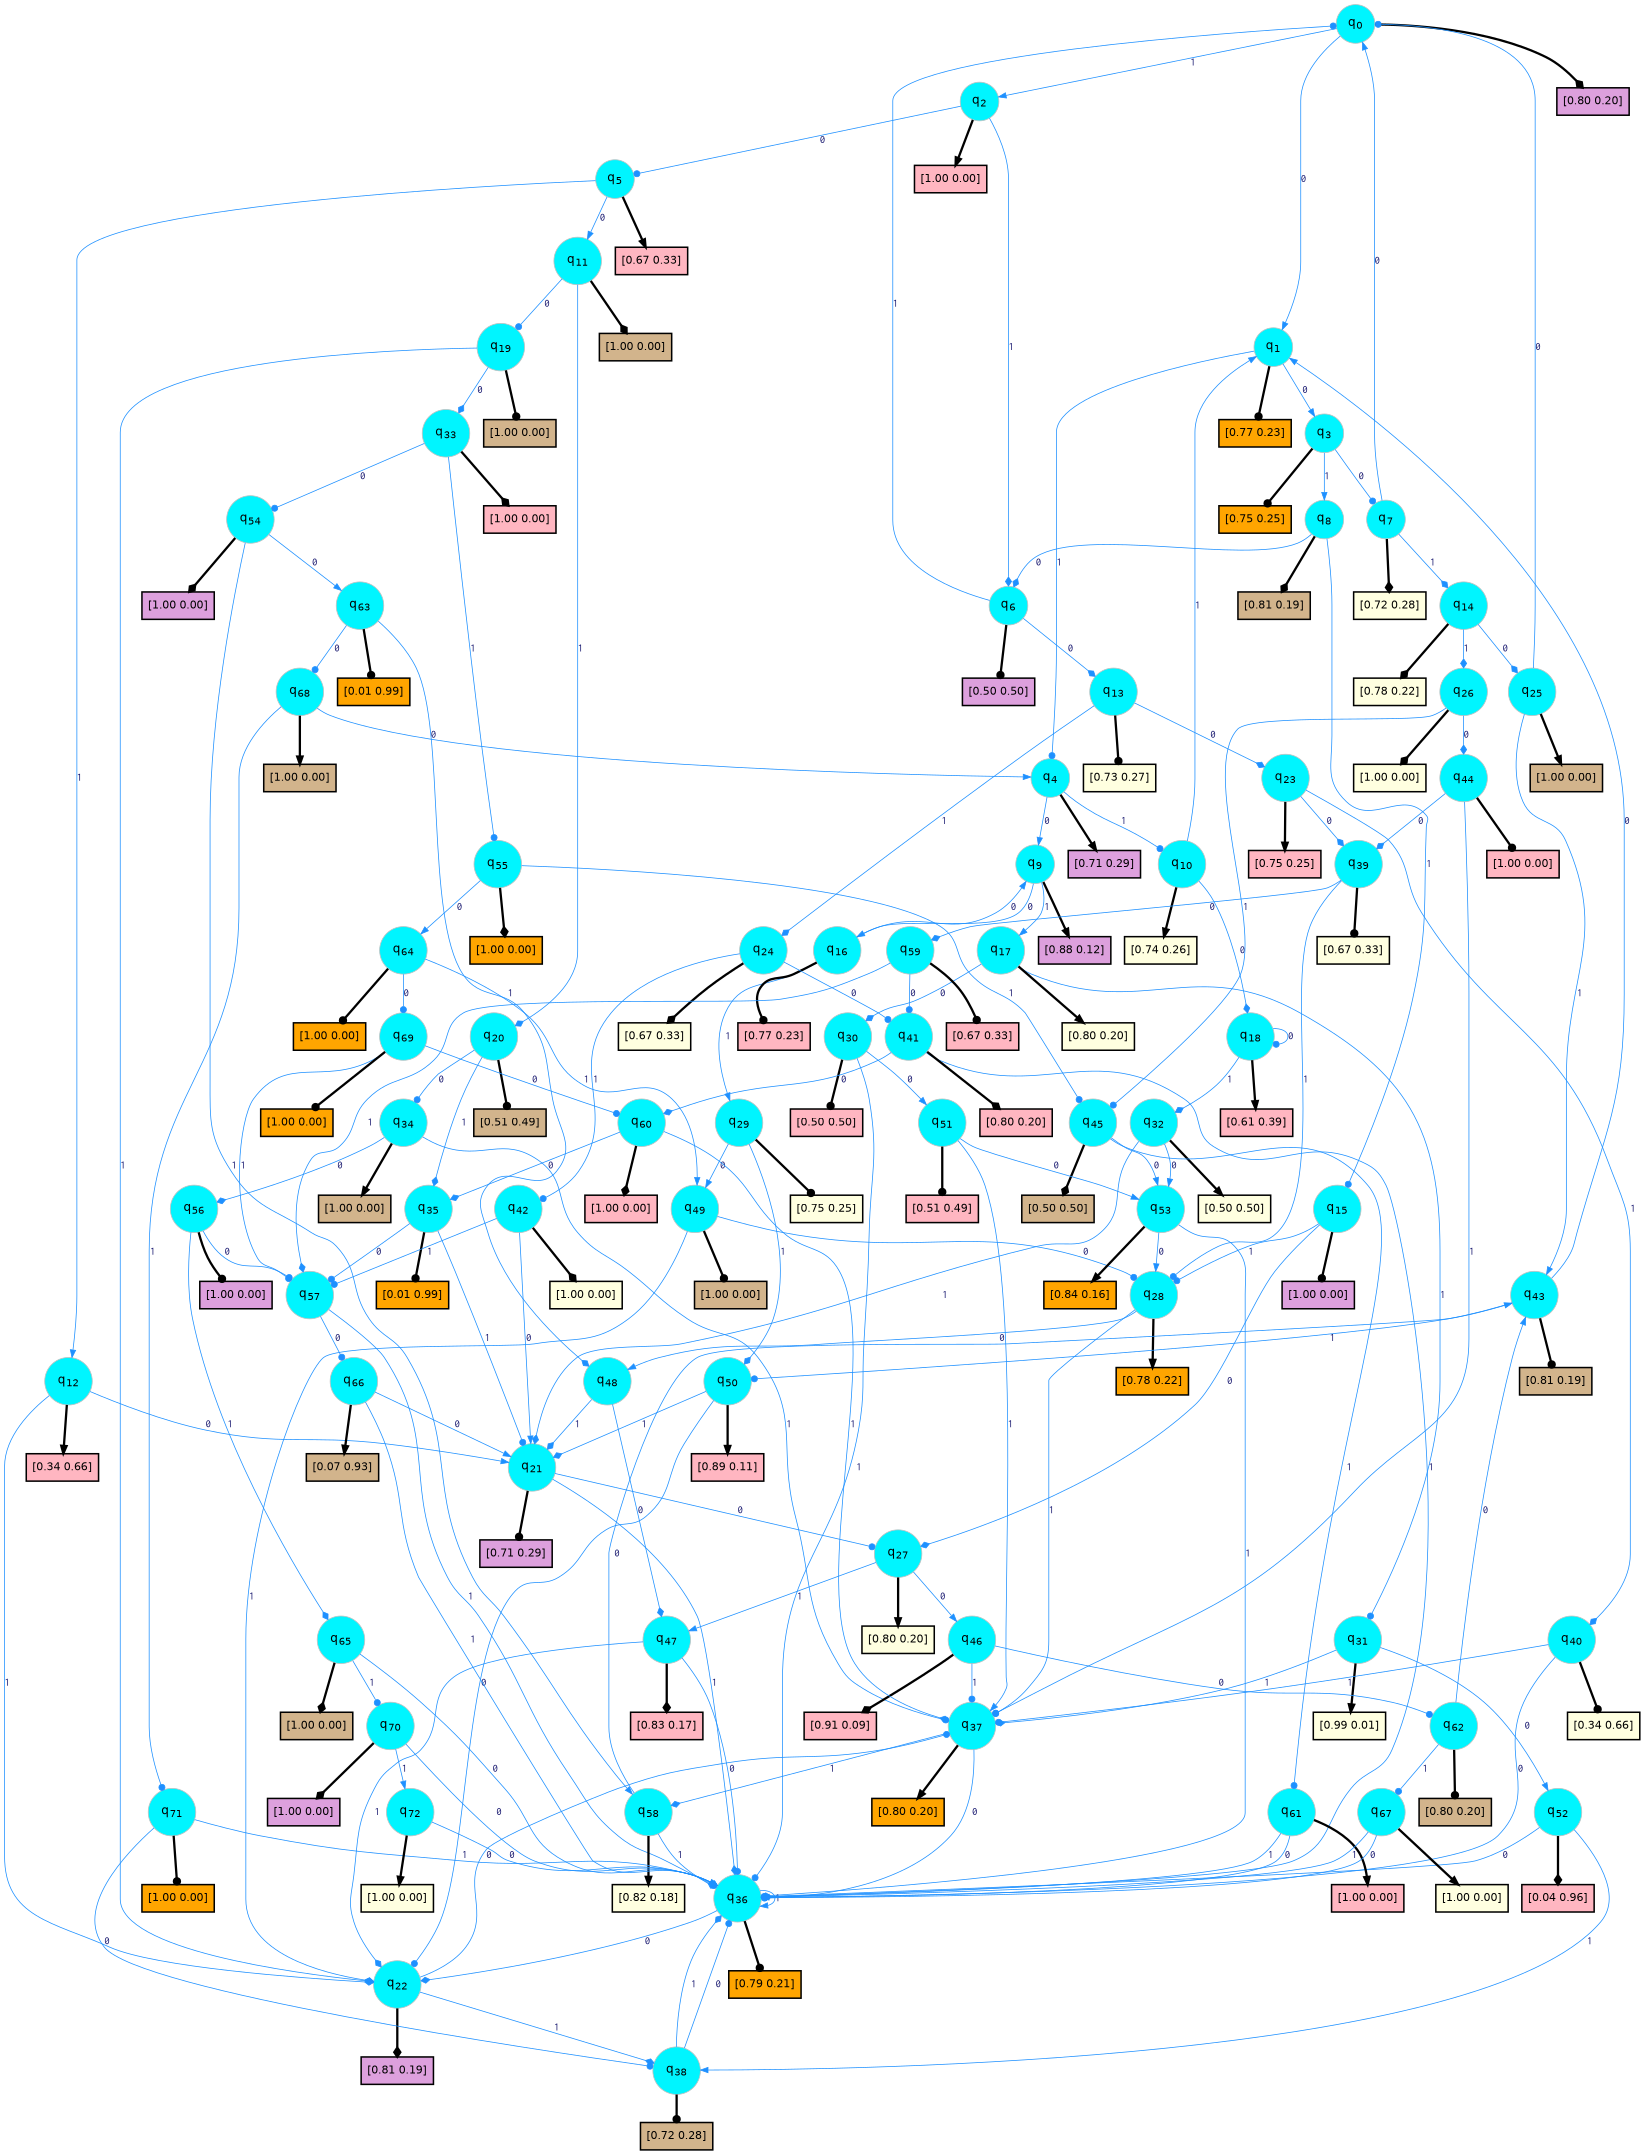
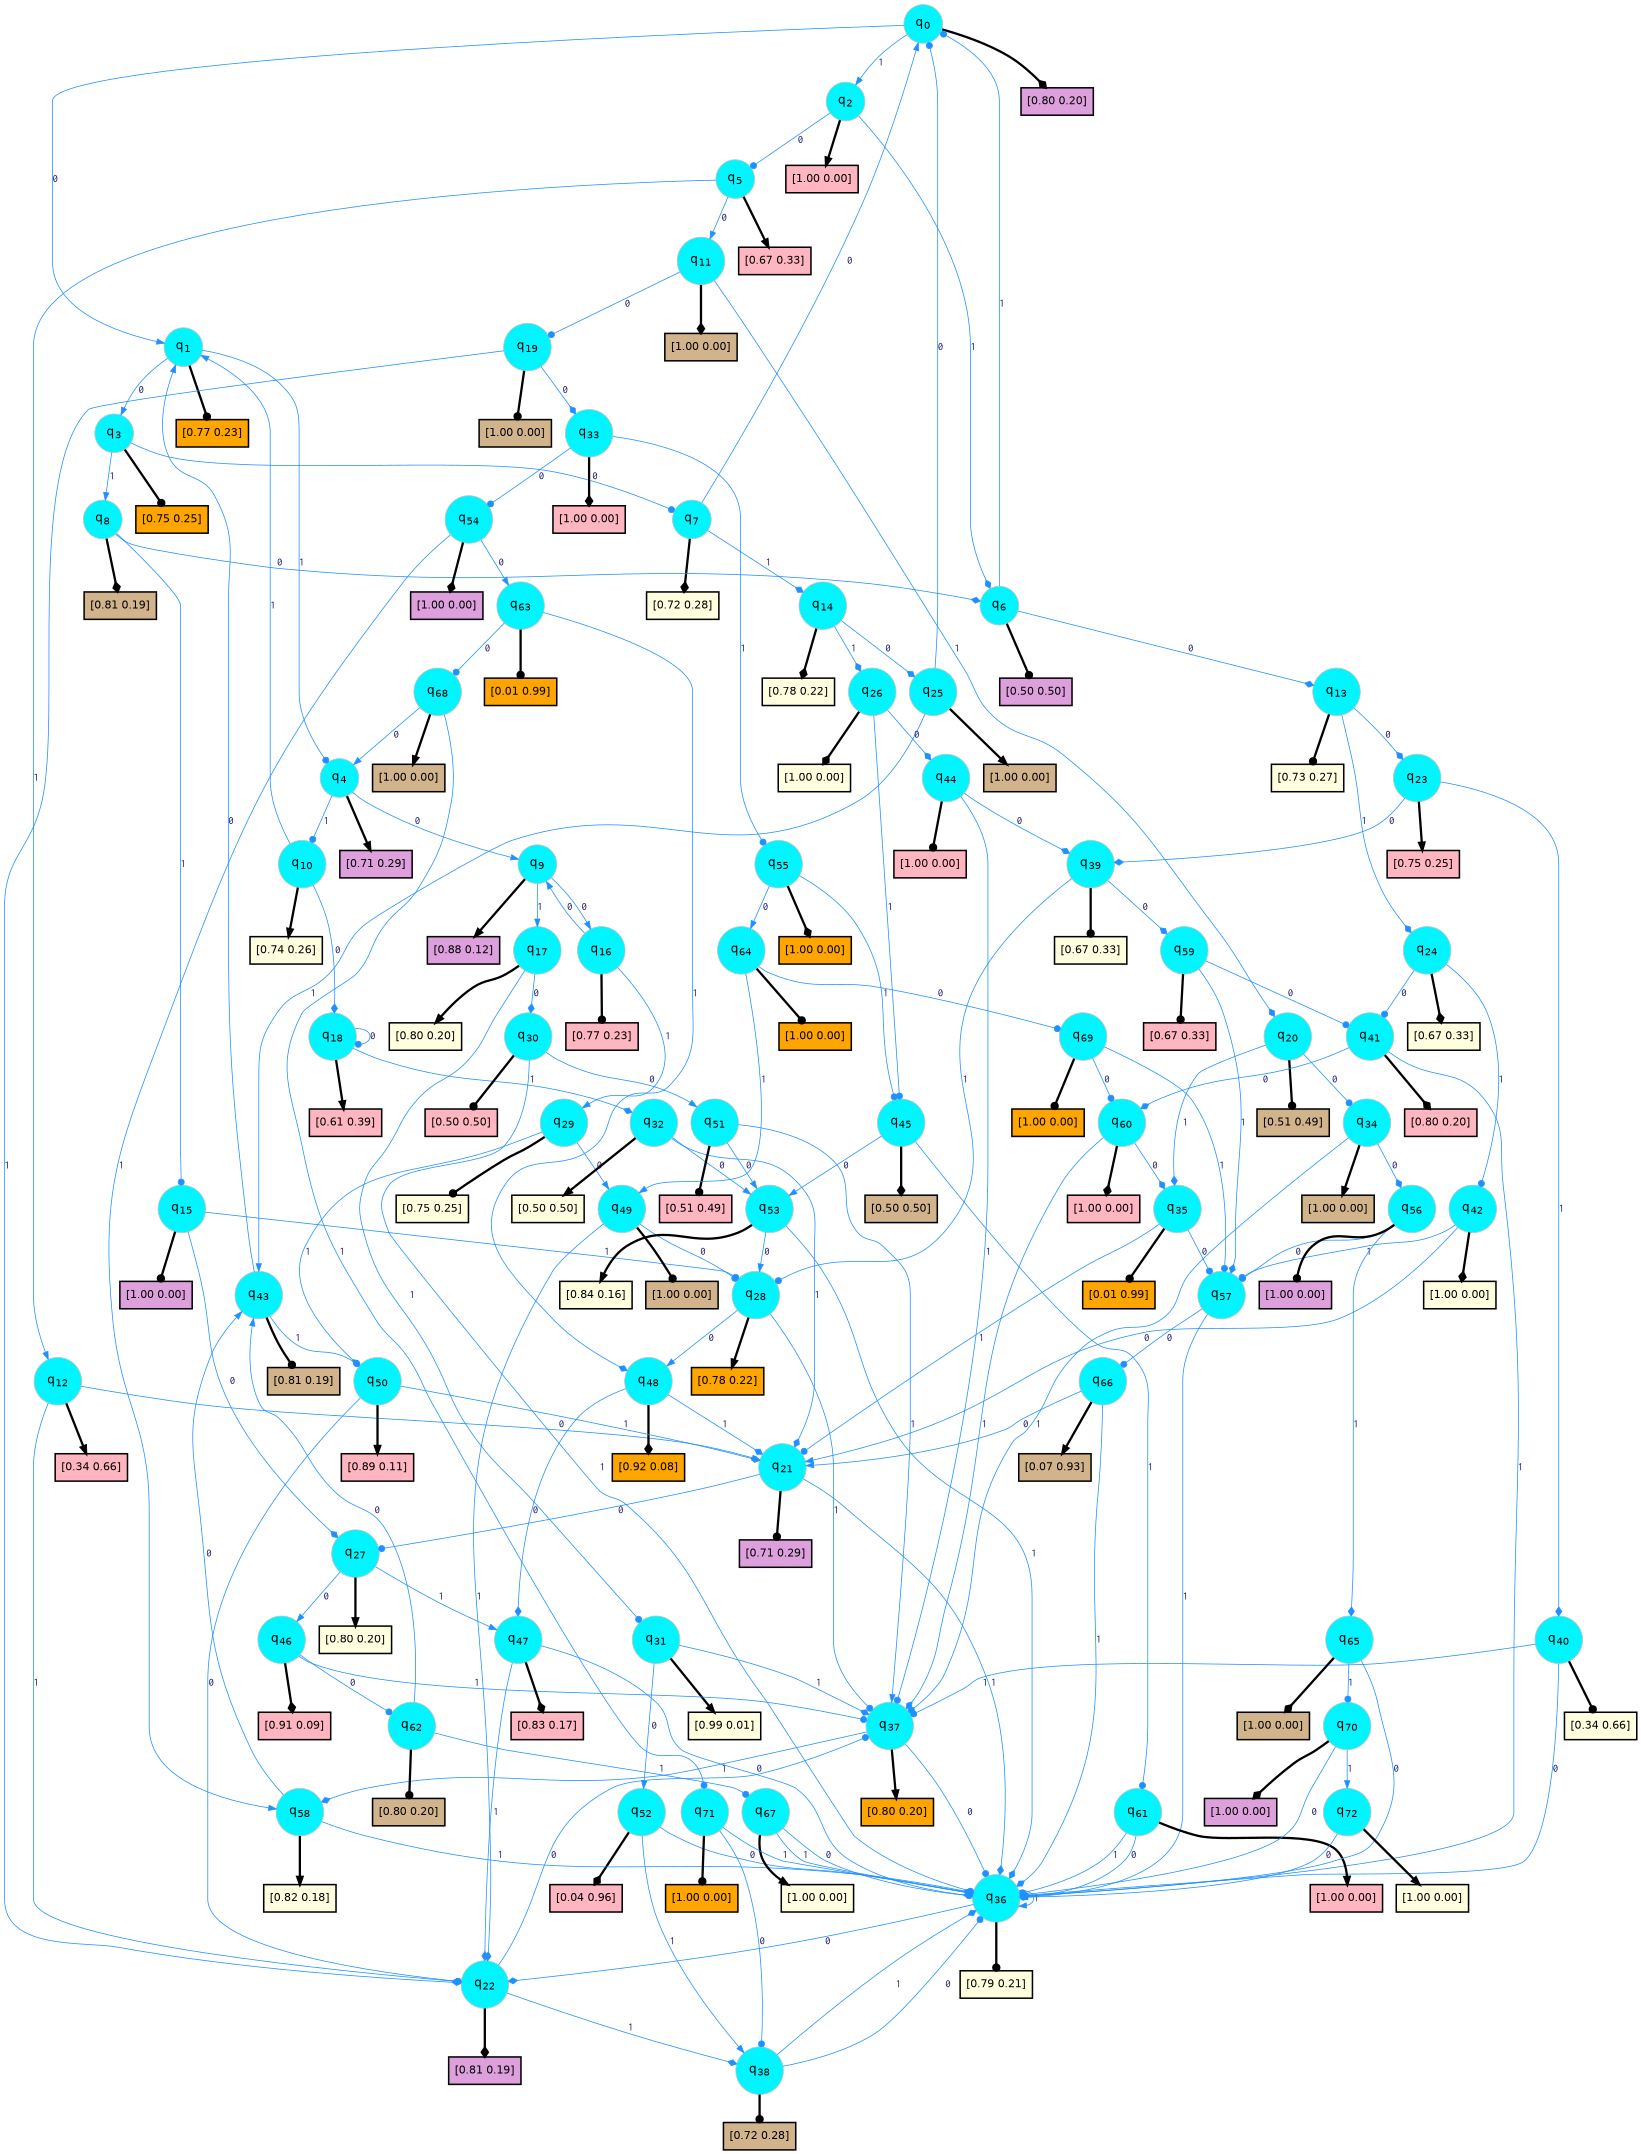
node "[0.84 0.16]": fillcolor orange -> lightyellow
node "[0.92 0.08]": added
node "[0.79 0.21]": fillcolor orange -> lightyellow
